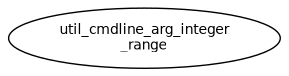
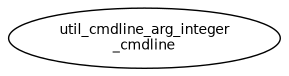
node "util_cmdline_arg_integer _range": label "util_cmdline_arg_integer _range" -> "util_cmdline_arg_integer _cmdline"
